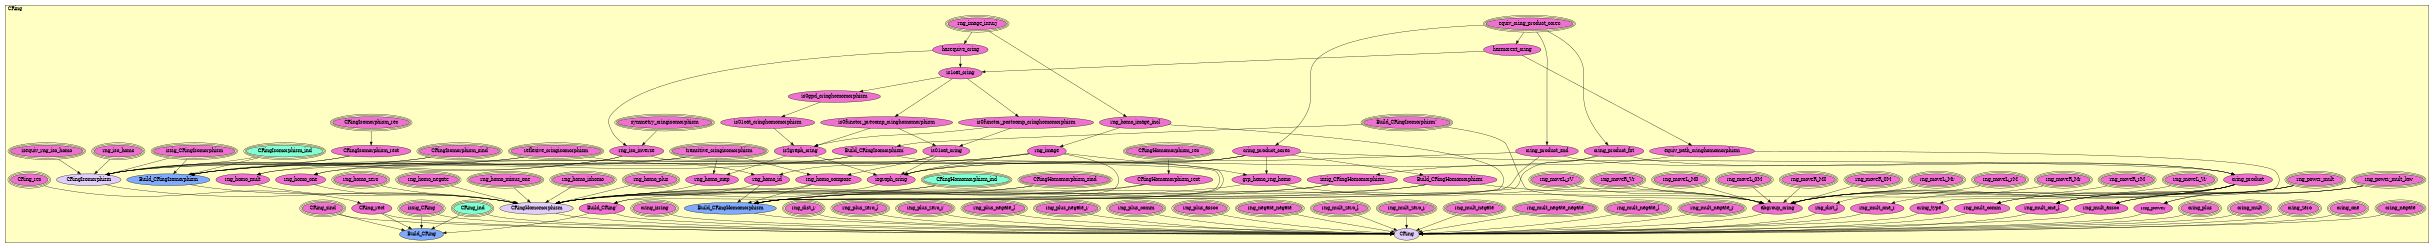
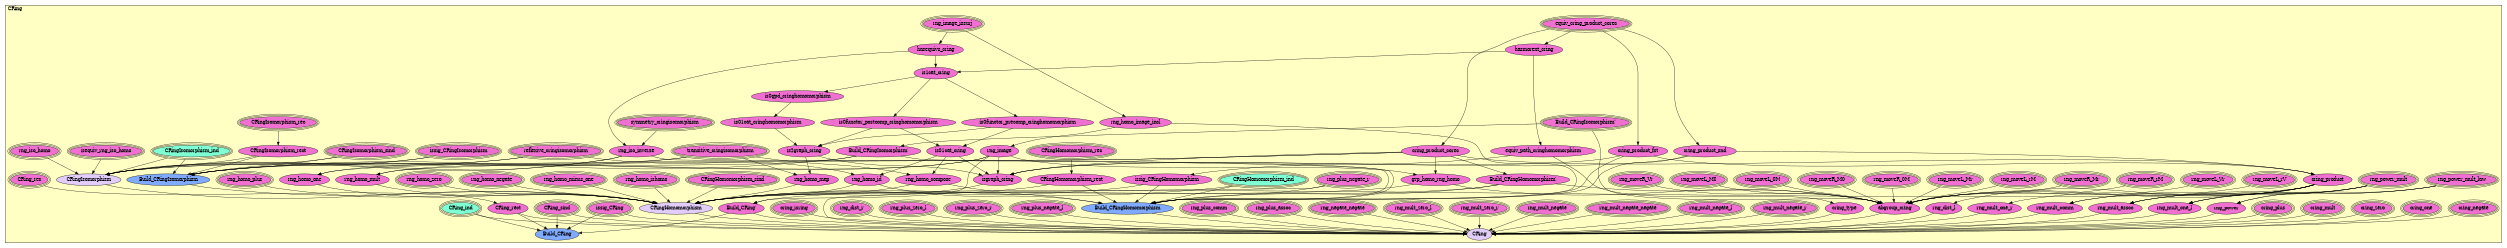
edge "CRingHomomorphism_sind" -> "Build_CRingHomomorphism": now "rng_plus_negate_r" -> "Build_CRingHomomorphism"
